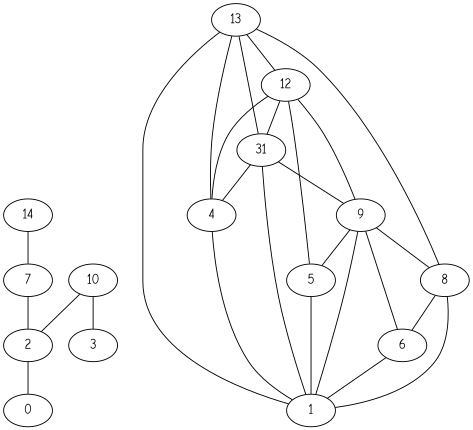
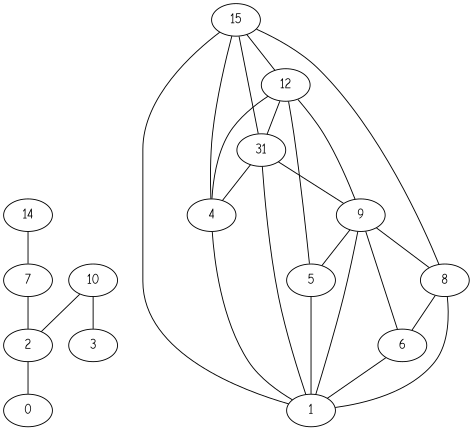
node "13": label "13" -> "15"
